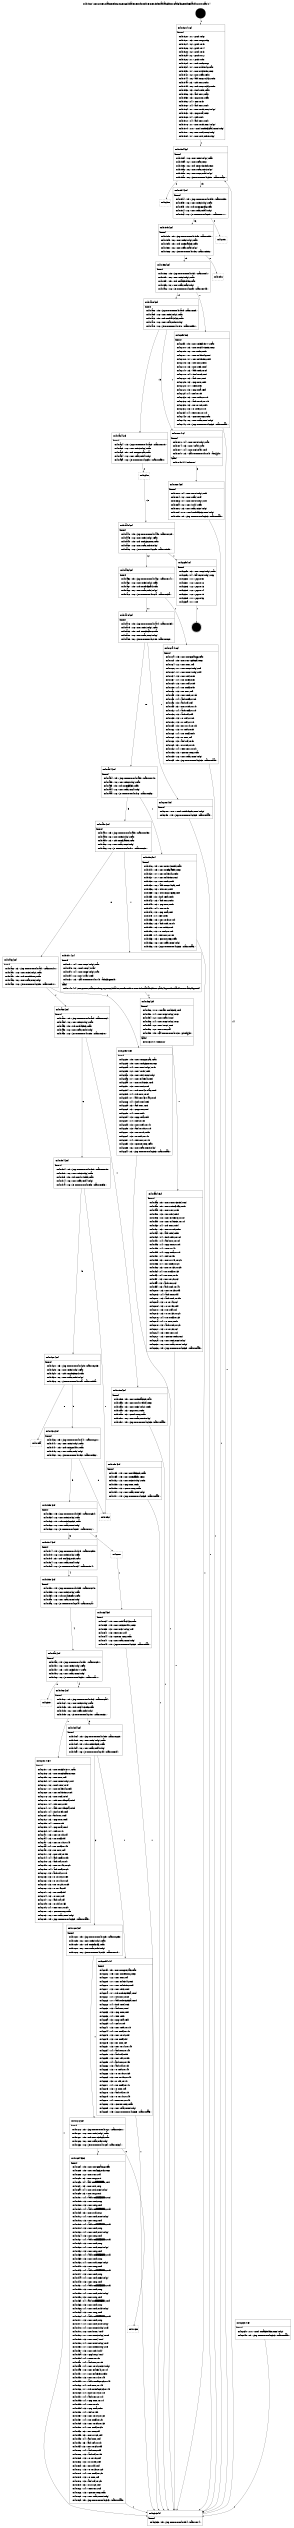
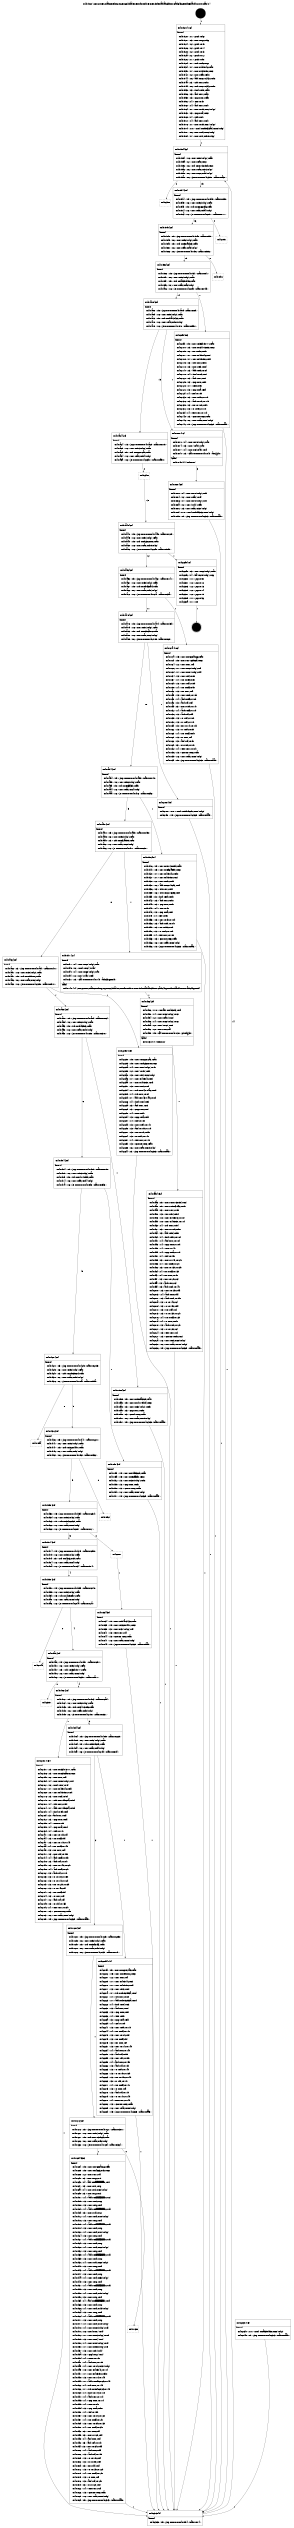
edge "0x401b04 [28]" -> "0x401e52": now "0x401b04 [28]" -> "0x401ef8 [30]"
node "0x40204a": added
